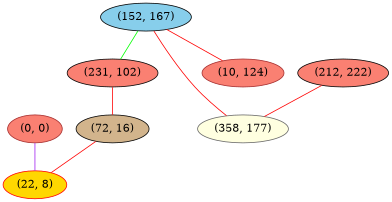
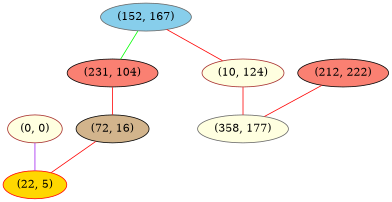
node "(152, 167)": color black -> gray40
node "(231, 102)": label "(231, 102)" -> "(231, 104)"
node "(10, 124)": fillcolor salmon -> lightyellow
edge "(152, 167)" -- "(358, 177)": now "(10, 124)" -- "(358, 177)"
node "(0, 0)": fillcolor salmon -> lightyellow
node "(22, 8)": label "(22, 8)" -> "(22, 5)"
